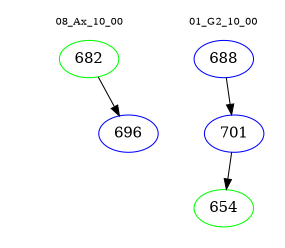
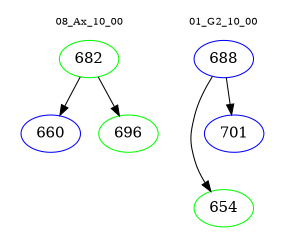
node "660": added
node "696": color blue -> green
edge "701" -> "654": now "688" -> "654"
